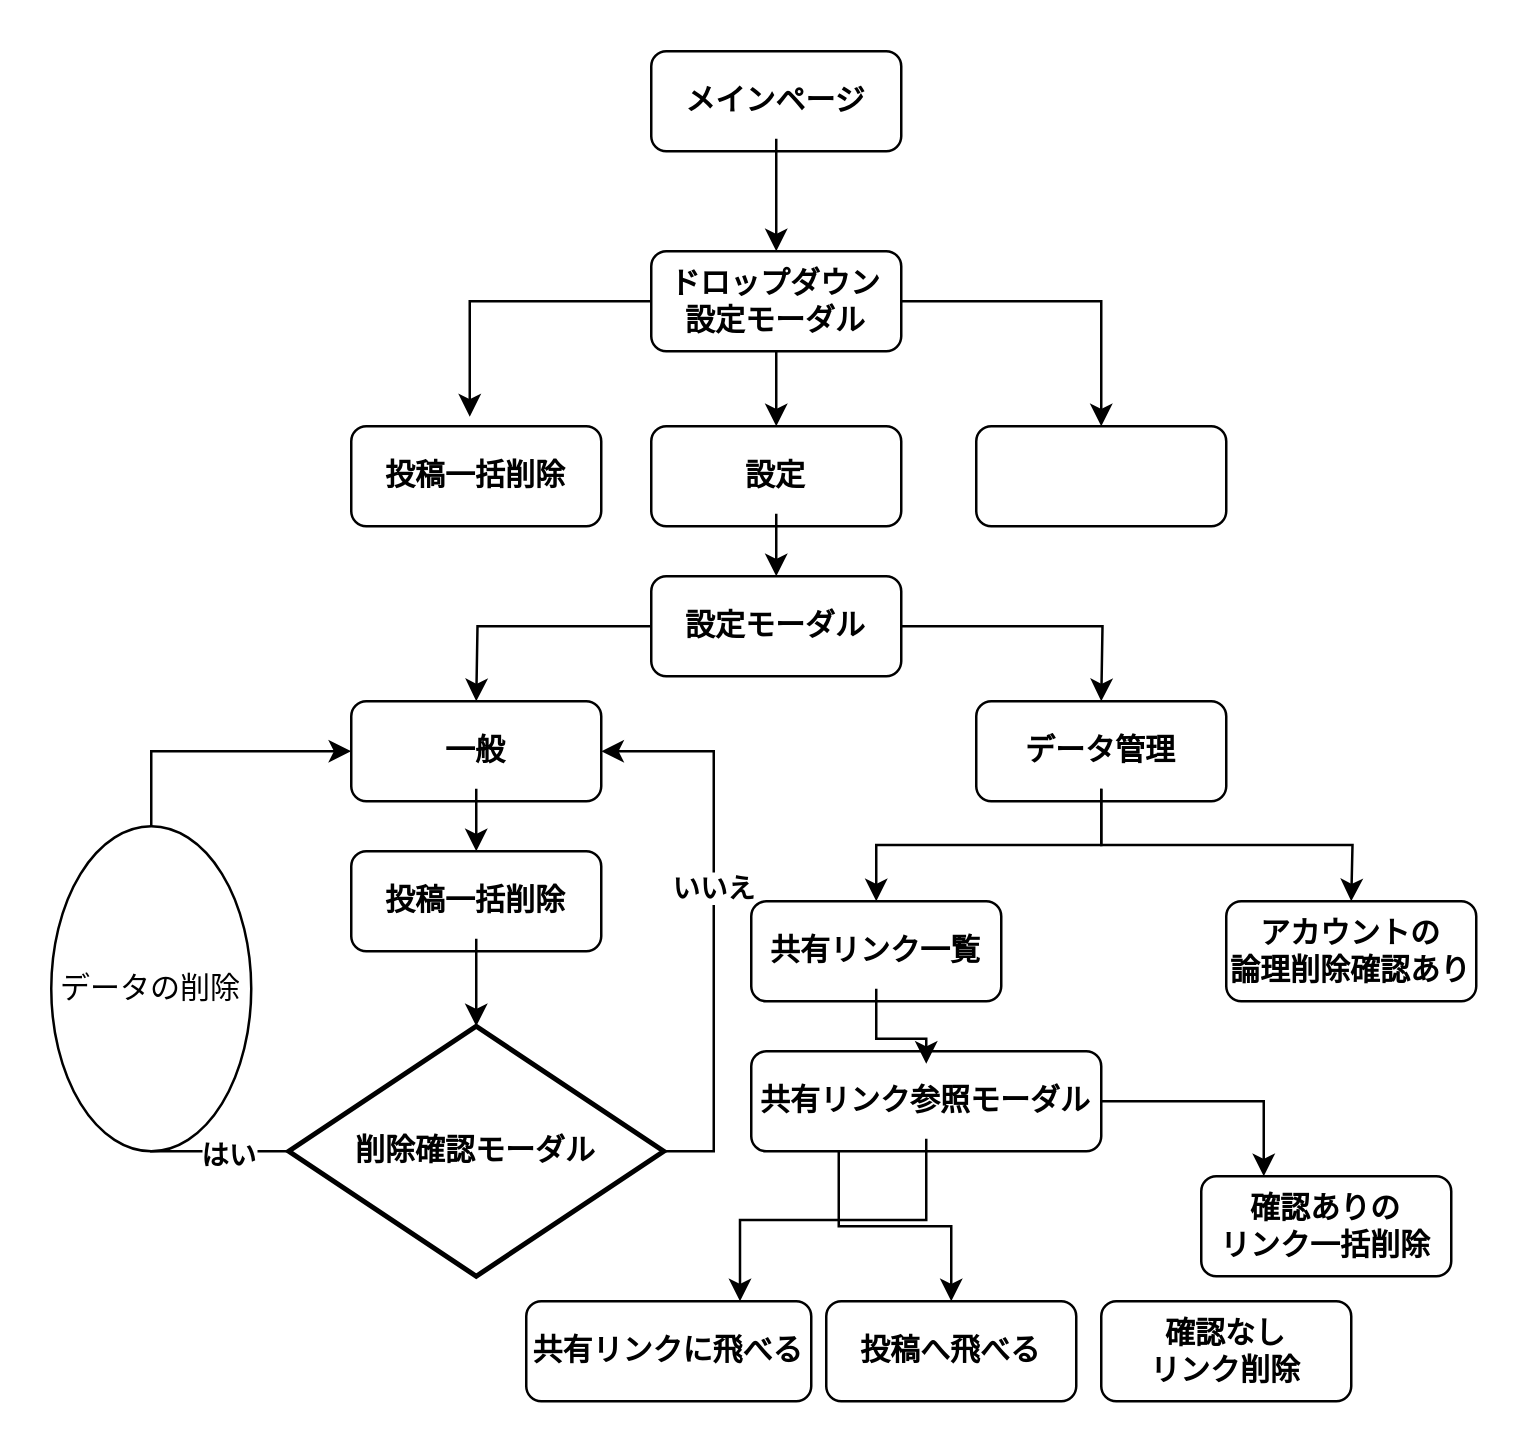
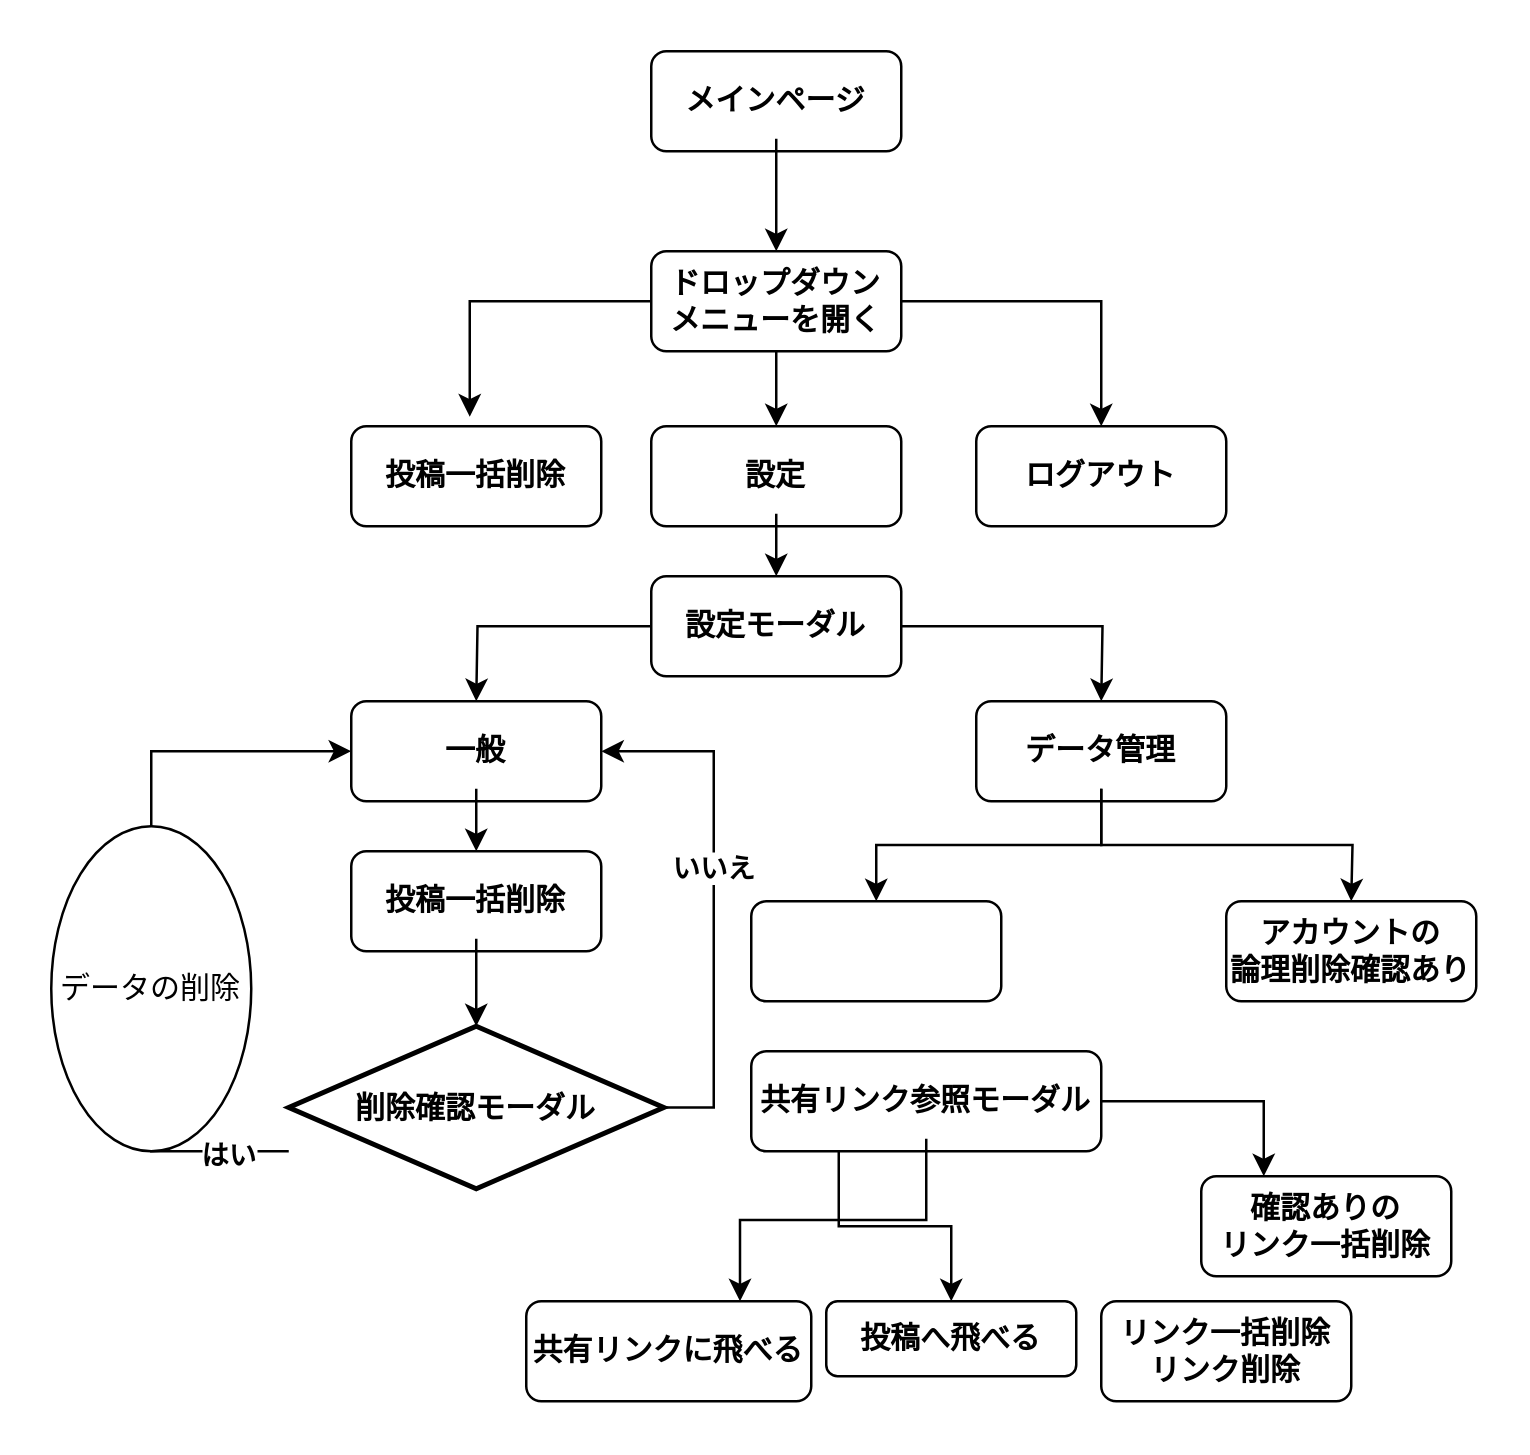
node "ドロップダウン 設定モーダル": label "ドロップダウン 設定モーダル" -> "ドロップダウン メニューを開く"
node "ログアウト": added
node "共有リンク一覧": removed
edge "共有リンク一覧" -> "共有リンク参照モーダル": removed
node "削除確認モーダル": size 375x250 -> 375x163
node "投稿へ飛べる": size 250x100 -> 250x75
node "確認なし リンク削除": label "確認なし リンク削除" -> "リンク一括削除 リンク削除"
